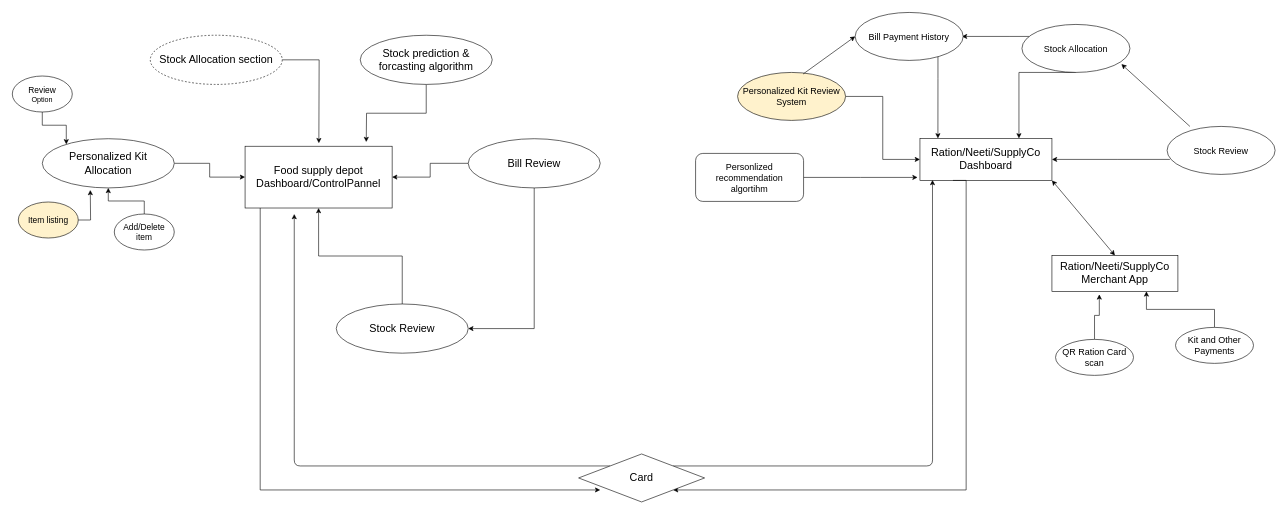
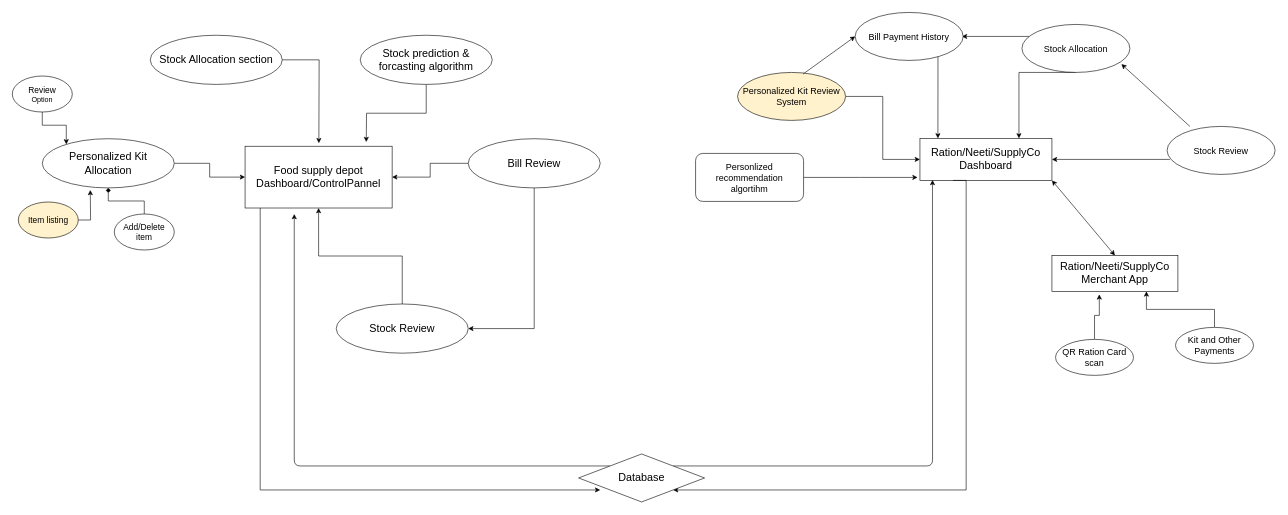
node "Stock Allocation section": style dashed -> solid
edge "Add/Delete item" -> "Personalized Kit Allocation": arrowhead classic -> diamond
node "Card": label "Card" -> "Database"
